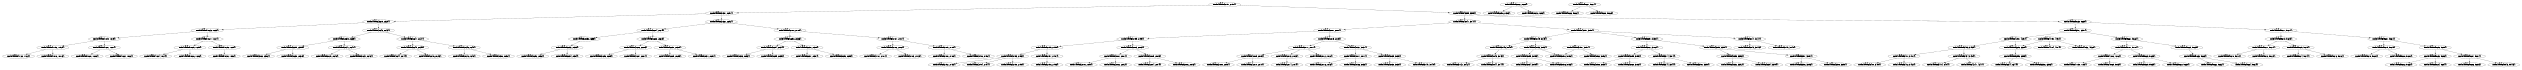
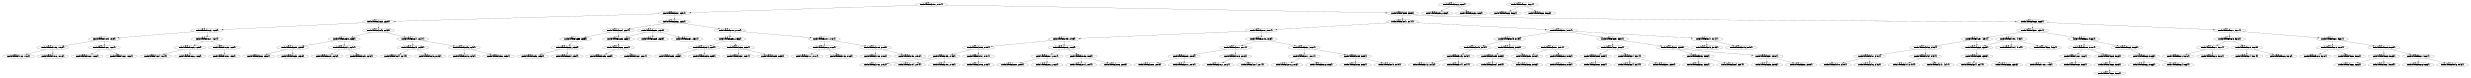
edge "Node{data=[2688, 2688]}" -> "Node{data=[2690, 2690]}": reversed
edge "Node{data=[2811, 2811]}" -> "Node{data=[2812, 2812]}": now "Node{data=[2813, 2813]}" -> "Node{data=[2812, 2812]}"
edge "Node{data=[9623, 9623]}" -> "Node{data=[9660, 9660]}": now "Node{data=[9569, 9569]}" -> "Node{data=[9660, 9660]}"
